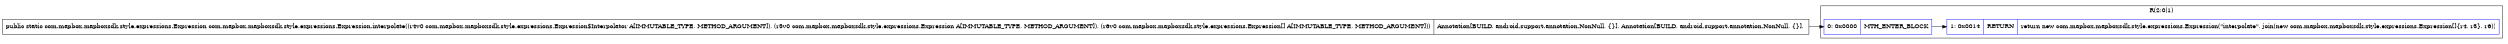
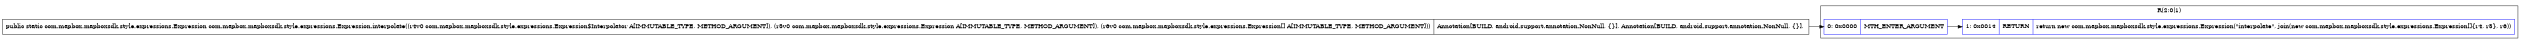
node "0: 0x0000": text "MTH_ENTER_BLOCK" -> "MTH_ENTER_ARGUMENT"
